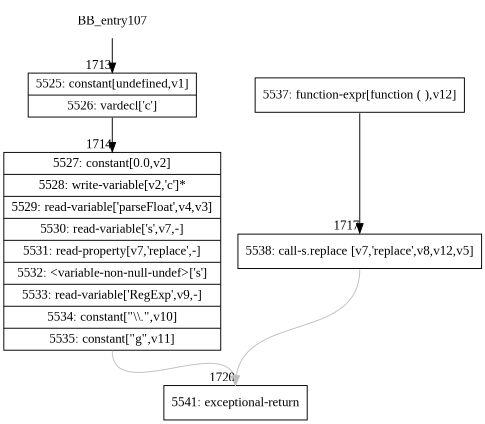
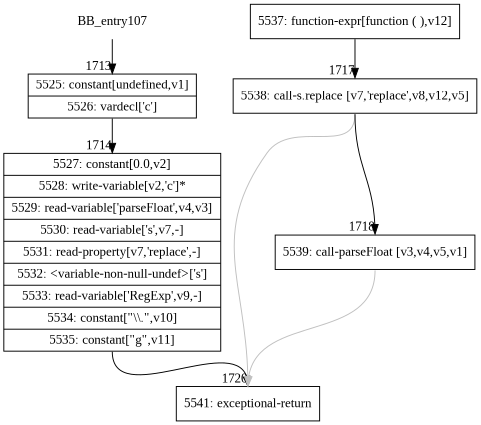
node "5539: call-parseFloat [v3,v4,v5,v1]": added
edge "5527: constant[0.0,v2]" -> "5541: exceptional-return": color gray -> black
